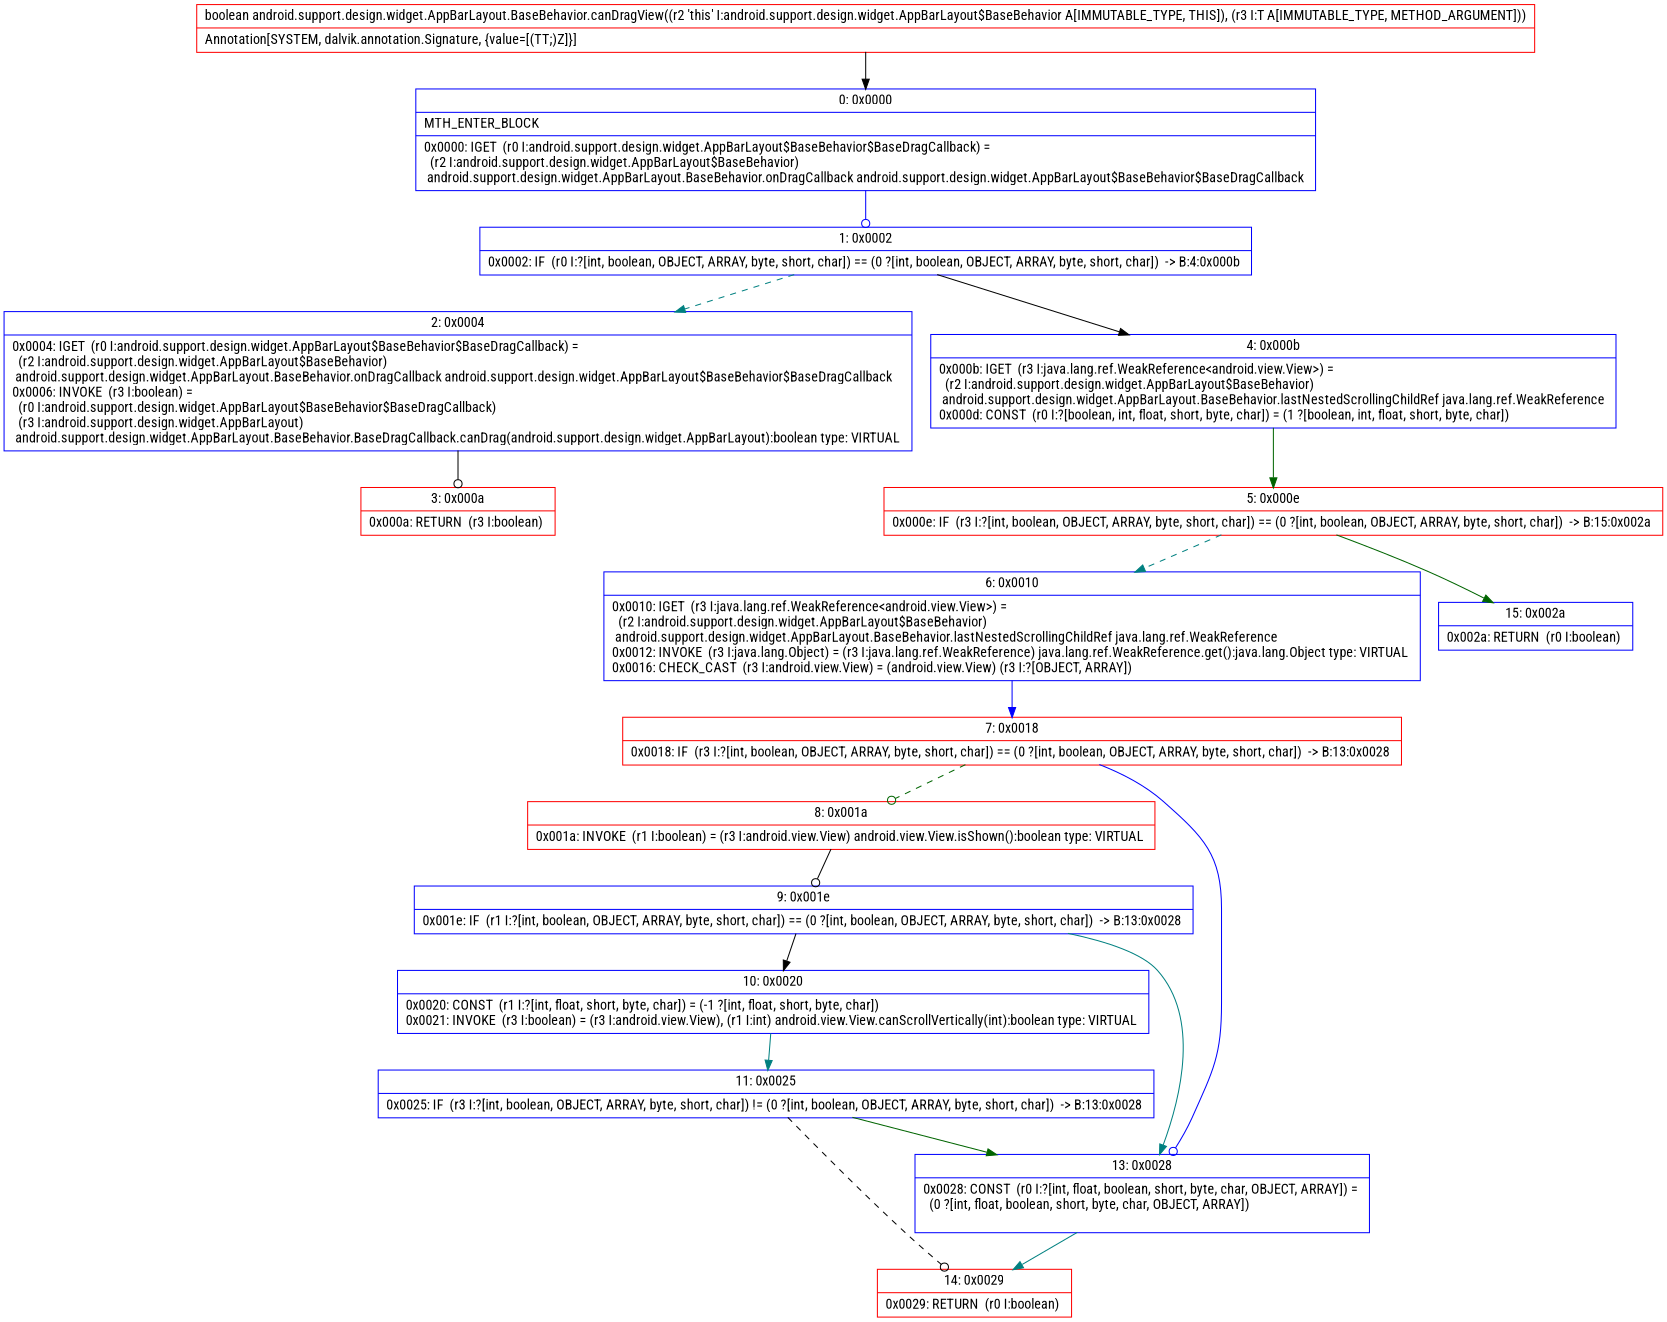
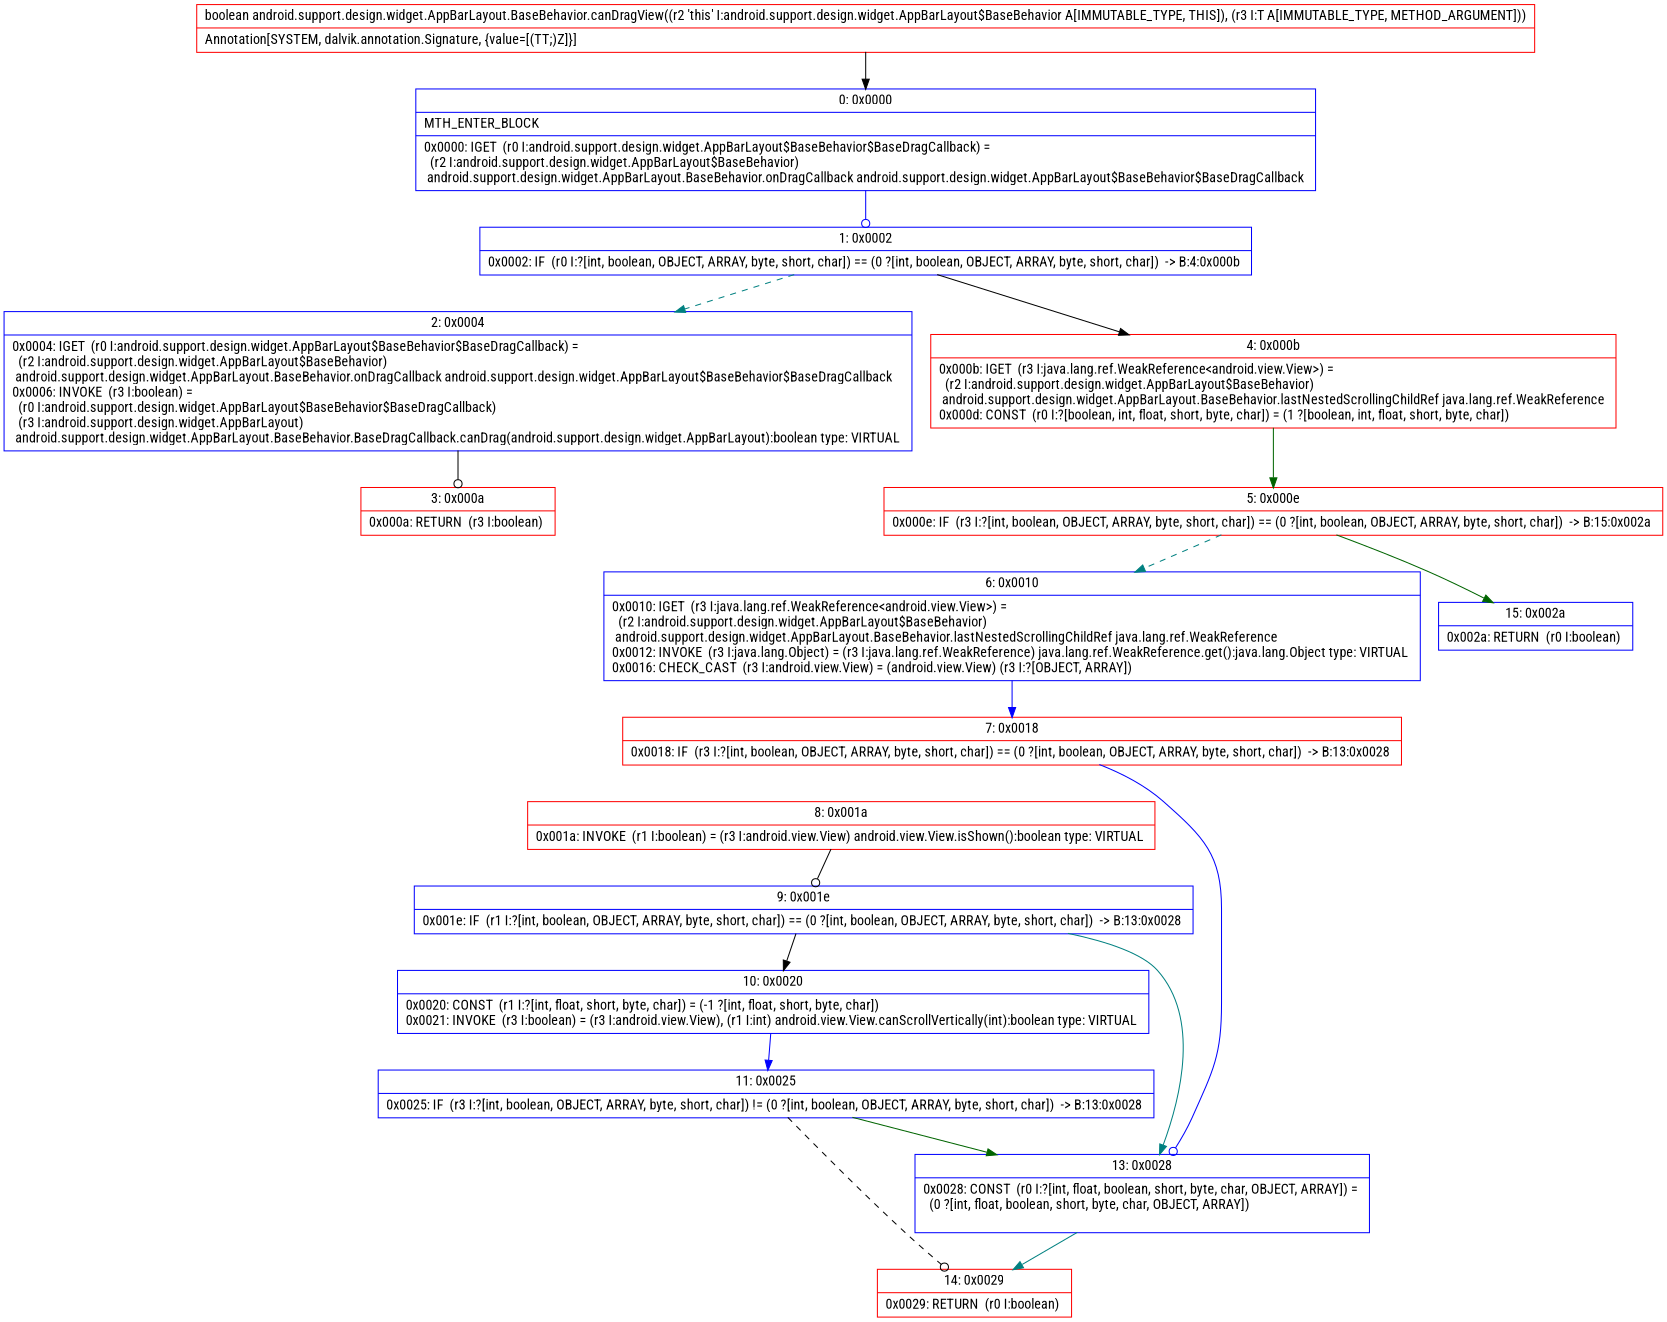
node "4: 0x000b": color blue -> red
edge "7: 0x0018" -> "8: 0x001a": removed
edge "10: 0x0020" -> "11: 0x0025": color teal -> blue
